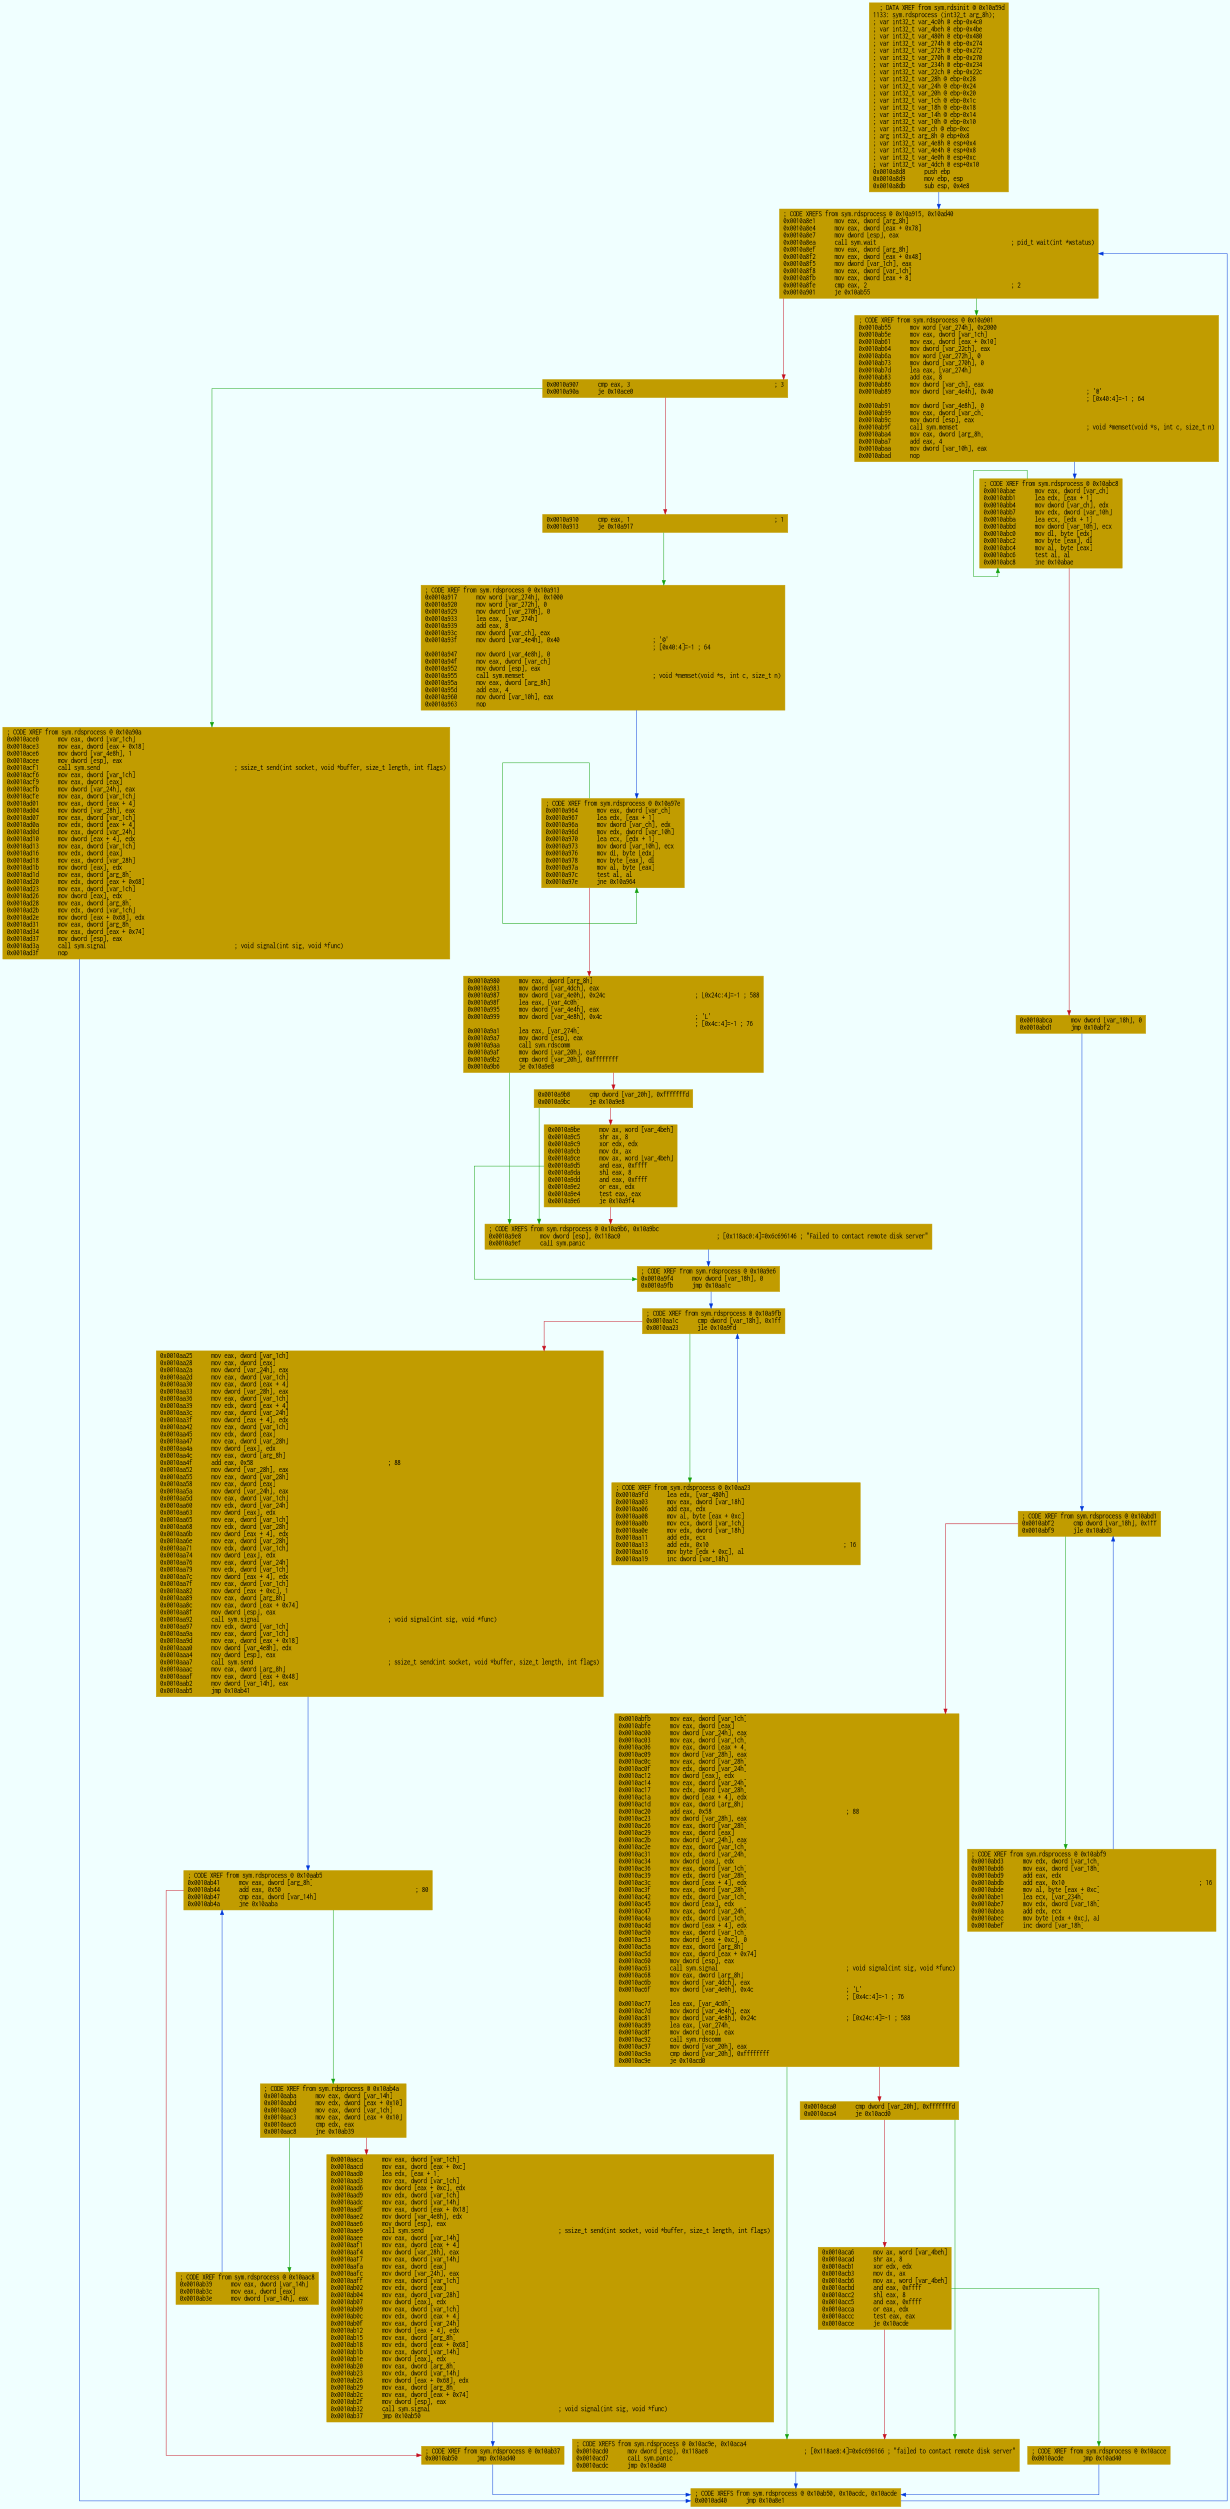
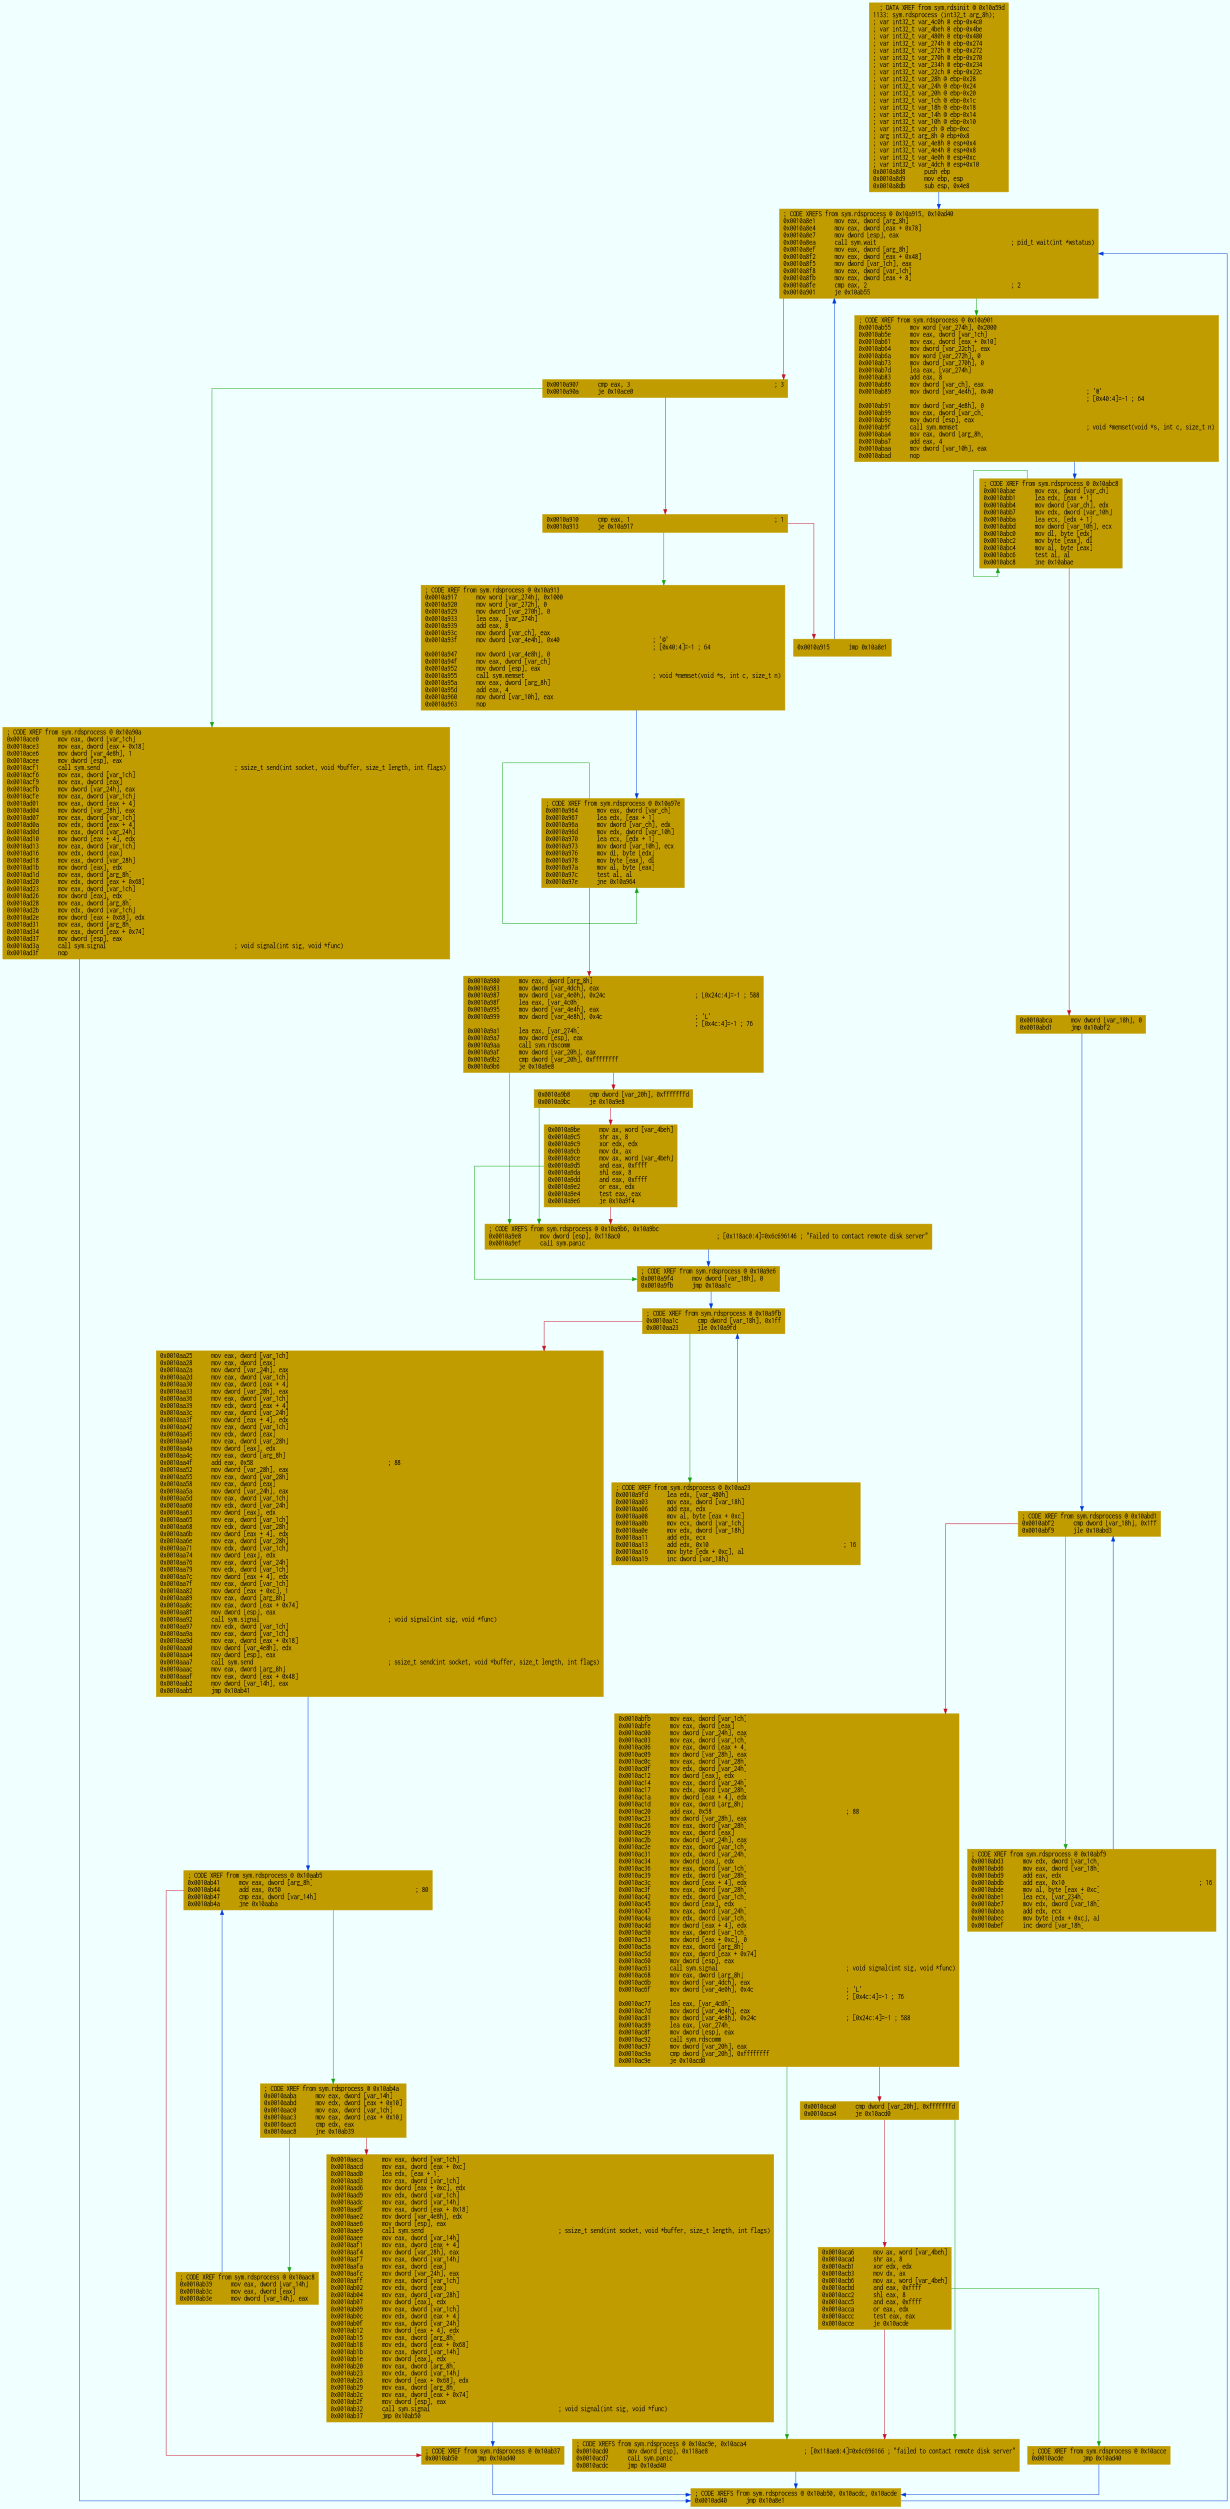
node "0x0010a915      jmp 0x10a8e1": added
